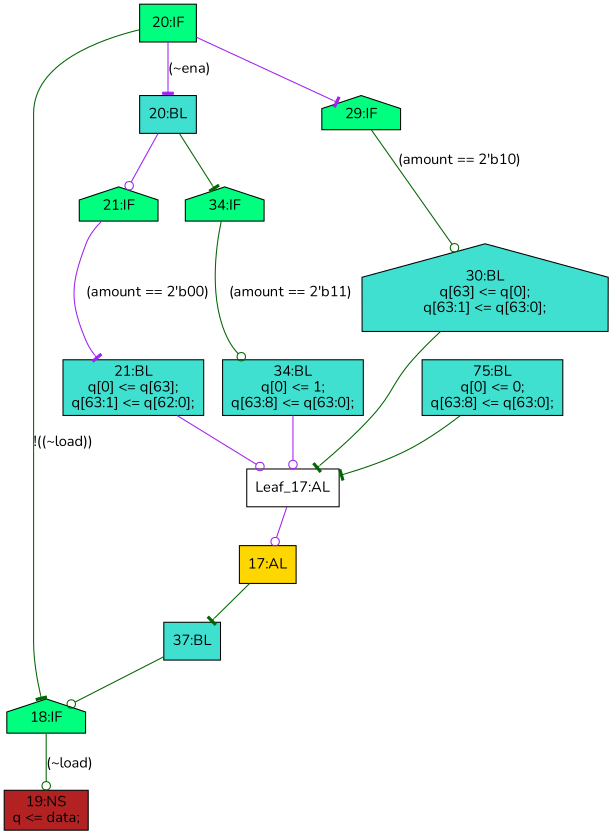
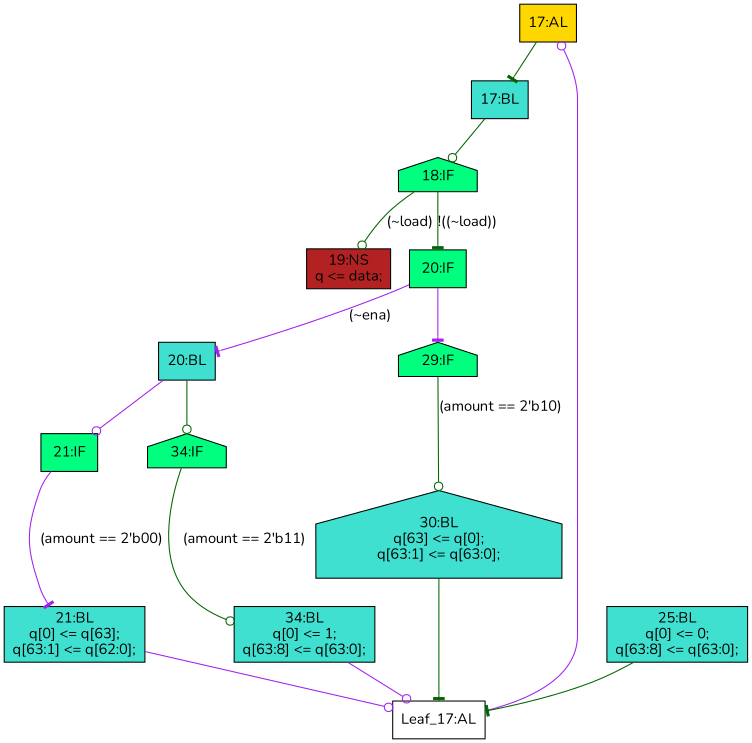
edge "20:BL" -> "34:IF": arrowhead tee -> odot
node "21:IF": shape house -> box
edge "20:IF" -> "18:IF": reversed
node "75:BL q[0] <= 0; q[63:8] <= q[63:0];": label "75:BL q[0] <= 0; q[63:8] <= q[63:0];" -> "25:BL q[0] <= 0; q[63:8] <= q[63:0];"
node "37:BL": label "37:BL" -> "17:BL"
